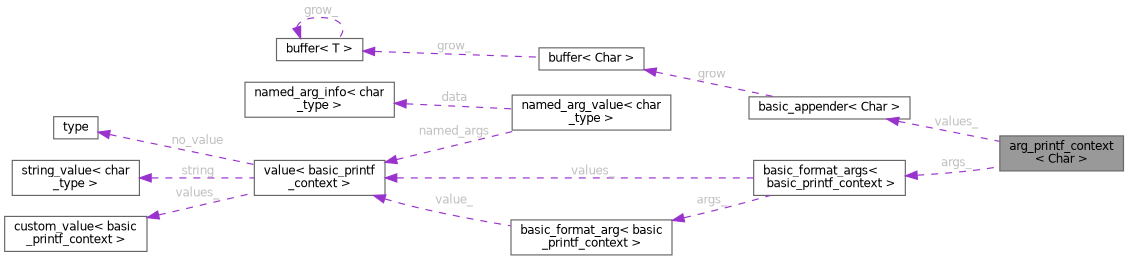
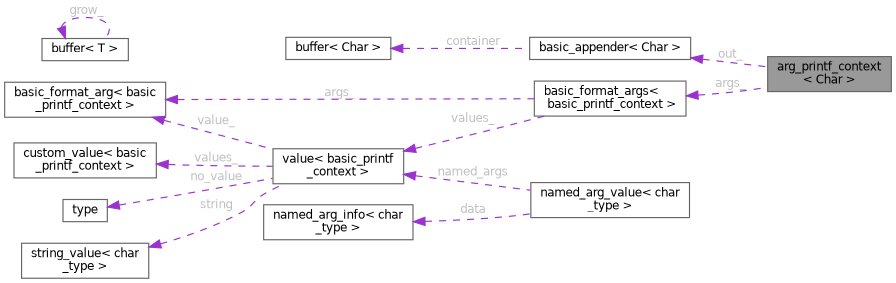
edge "buffer< Char >" -> "buffer< T >": removed, label "grow_"
edge "basic_appender< Char >" -> "buffer< Char >": label " grow" -> " container"
edge "arg_printf_context < Char >" -> "basic_appender< Char >": label " values_" -> " out_"
edge "basic_format_arg< basic _printf_context >" -> "value< basic_printf _context >": reversed
